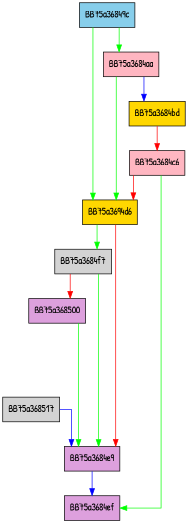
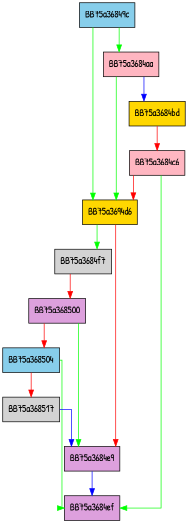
edge "BB75a3684f7" -> "BB75a3684e9": removed
node "BB75a368504": added
